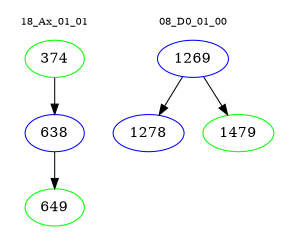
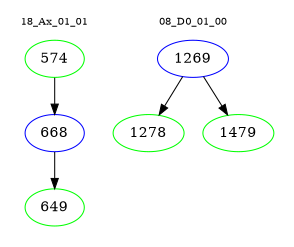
node "374": label "374" -> "574"
node "638": label "638" -> "668"
node "1278": color blue -> green
